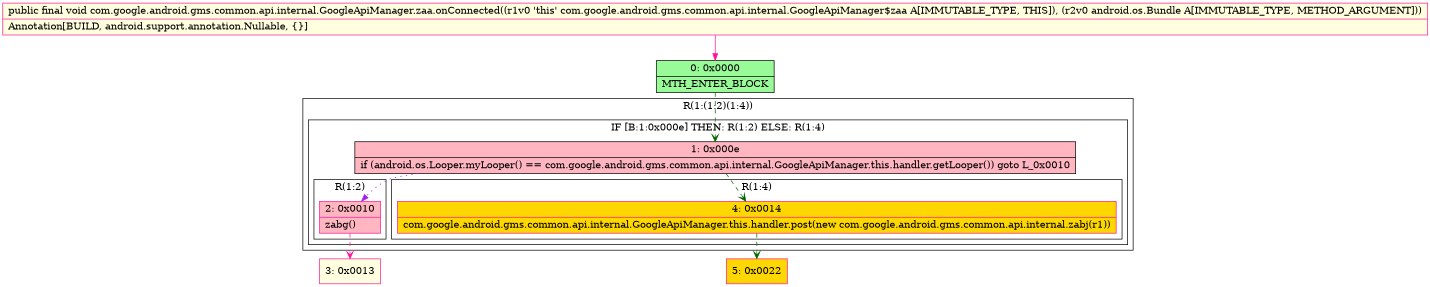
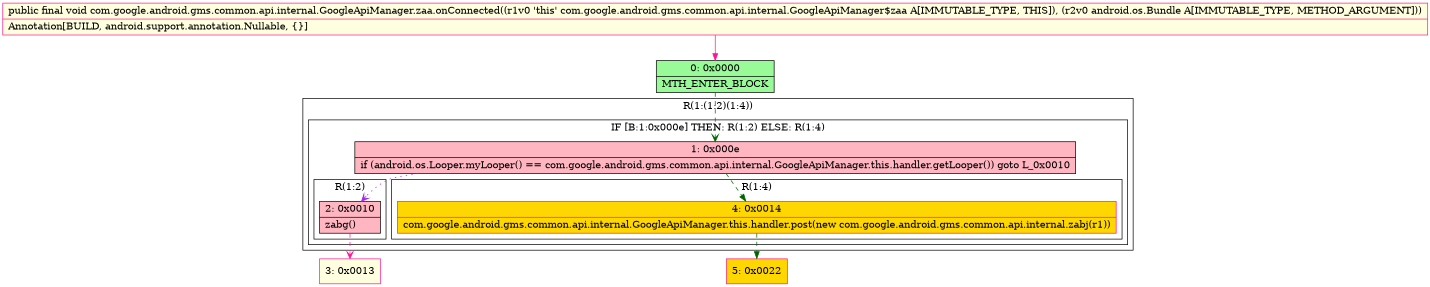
edge "1: 0x000e" -> "2: 0x0010": arrowhead normal -> vee
edge "1: 0x000e" -> "4: 0x0014": arrowhead vee -> normal
node "2: 0x0010": color deeppink -> black
edge "4: 0x0014" -> "5: 0x0022": arrowhead vee -> normal
